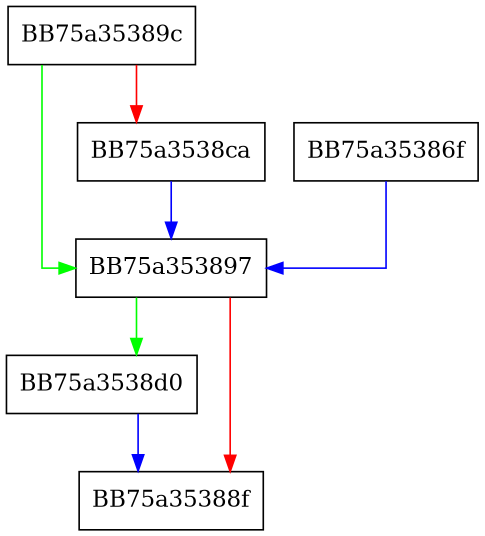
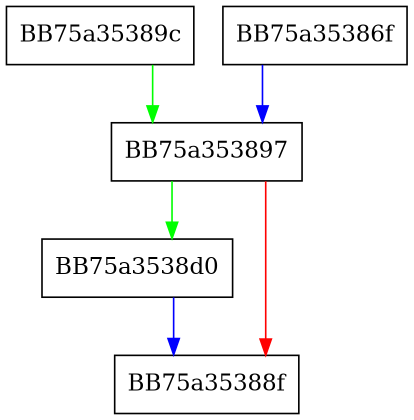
node "BB75a3538ca": removed
